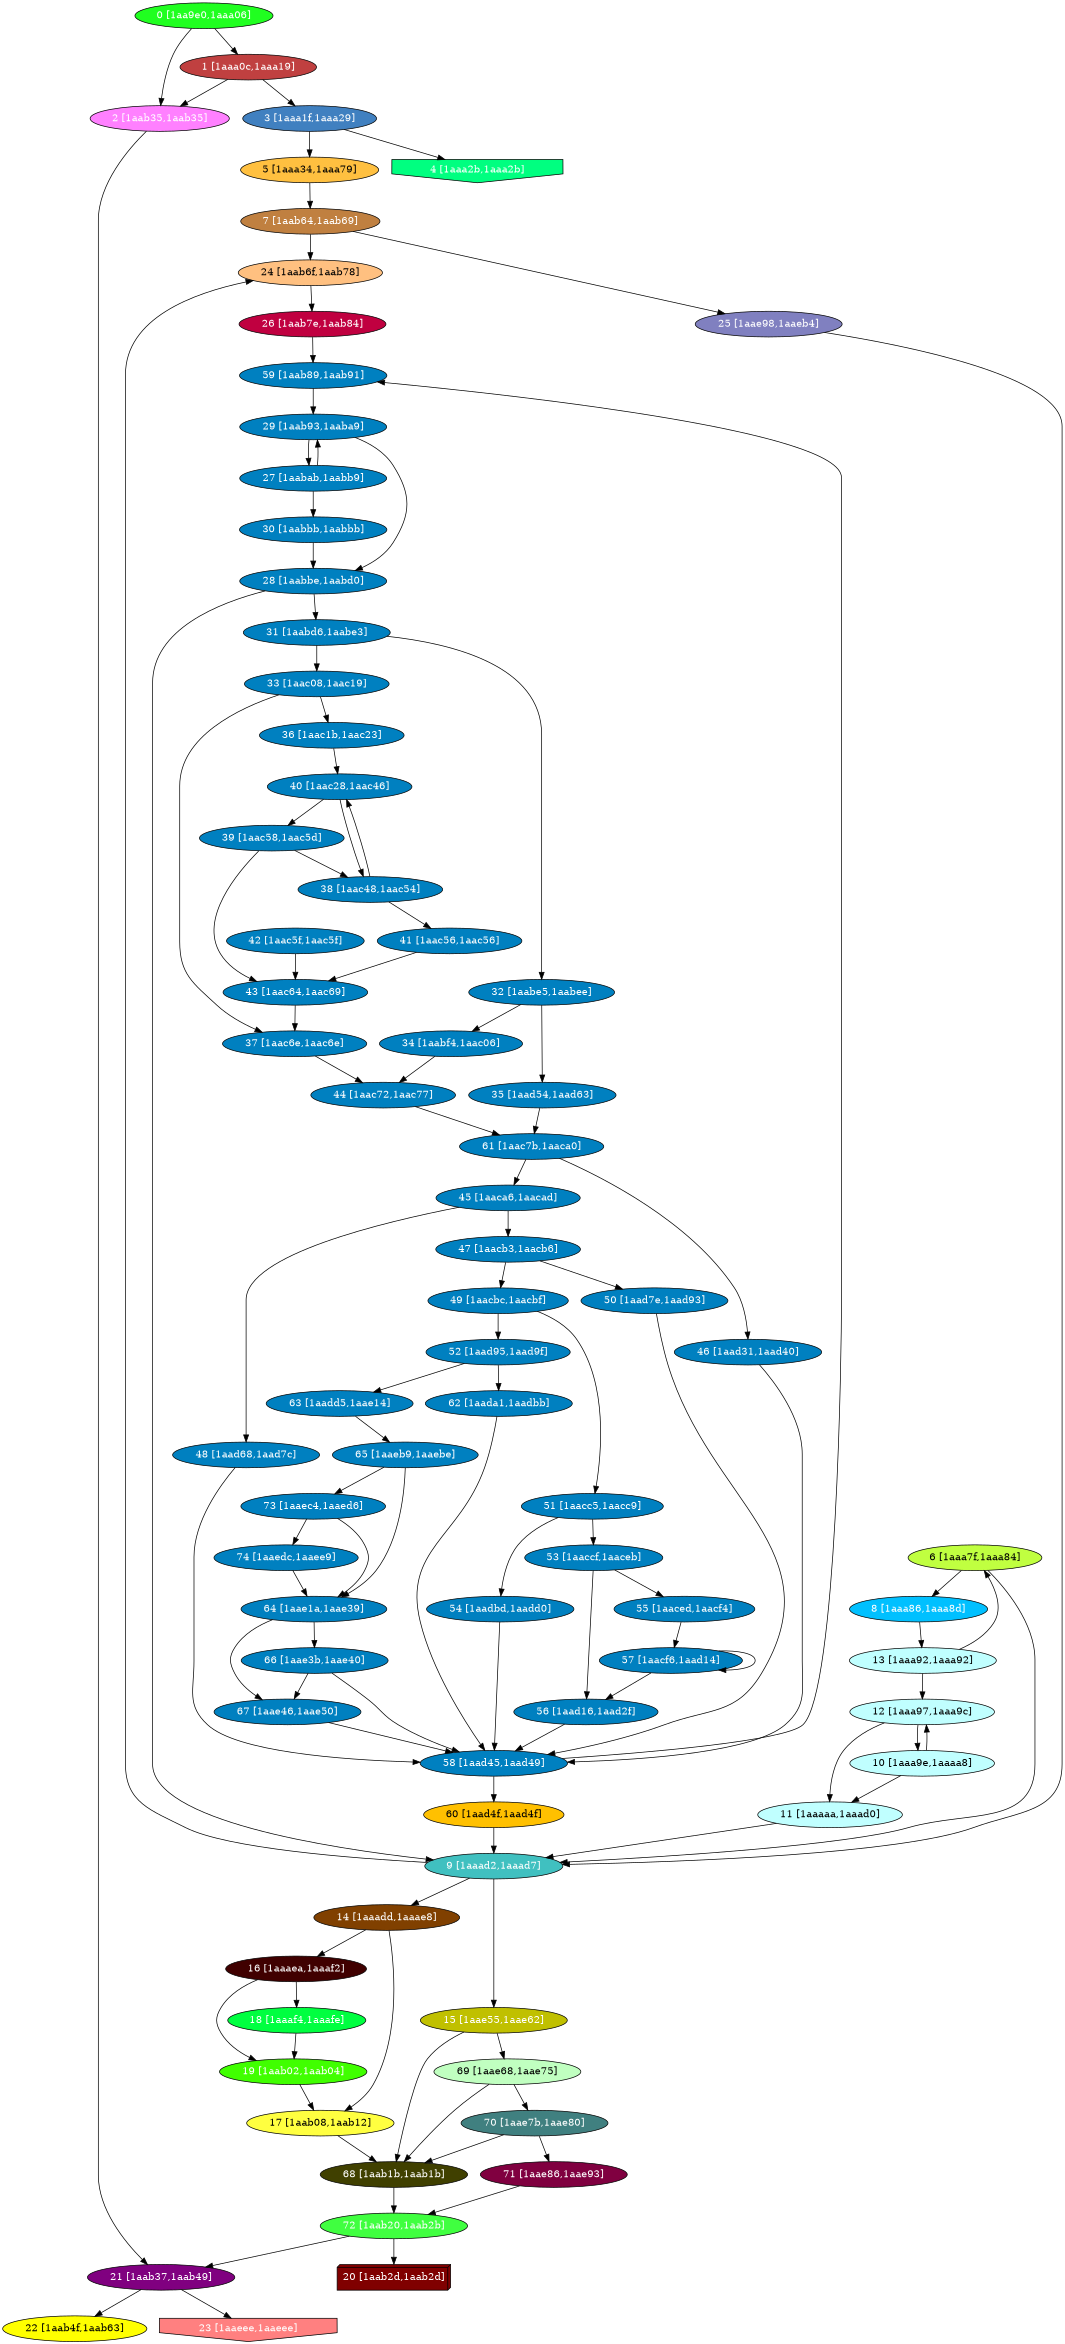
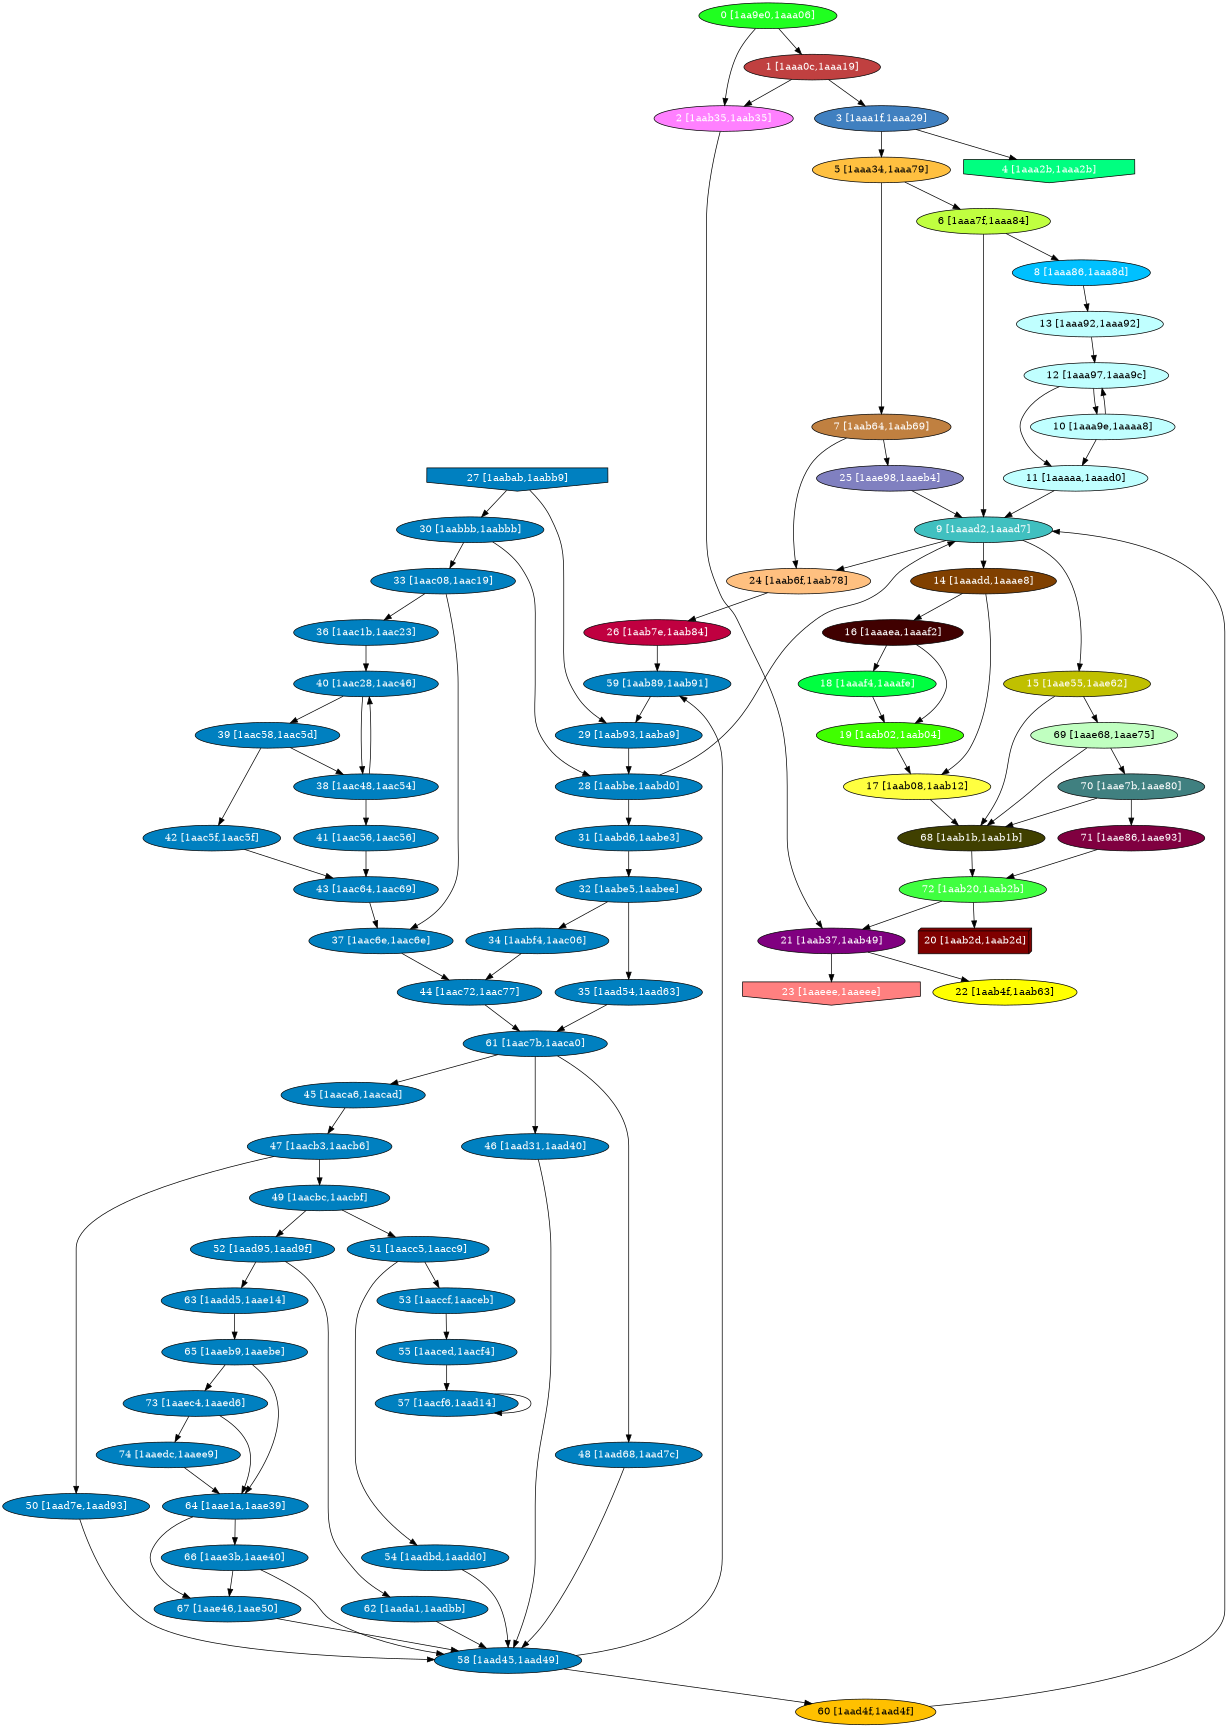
edge "29 [1aab93,1aaba9]" -> "27 [1aabab,1aabb9]": removed
node "27 [1aabab,1aabb9]": shape ellipse -> invhouse
edge "31 [1aabd6,1aabe3]" -> "33 [1aac08,1aac19]": now "30 [1aabbb,1aabbb]" -> "33 [1aac08,1aac19]"
edge "39 [1aac58,1aac5d]" -> "43 [1aac64,1aac69]": now "39 [1aac58,1aac5d]" -> "42 [1aac5f,1aac5f]"
edge "45 [1aaca6,1aacad]" -> "48 [1aad68,1aad7c]": now "61 [1aac7b,1aaca0]" -> "48 [1aad68,1aad7c]"
edge "13 [1aaa92,1aaa92]" -> "6 [1aaa7f,1aaa84]": now "5 [1aaa34,1aaa79]" -> "6 [1aaa7f,1aaa84]"
node "56 [1aad16,1aad2f]": removed
